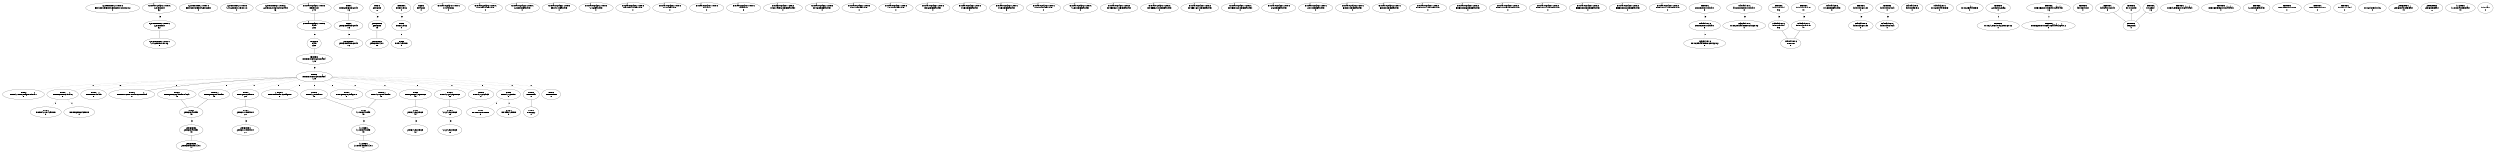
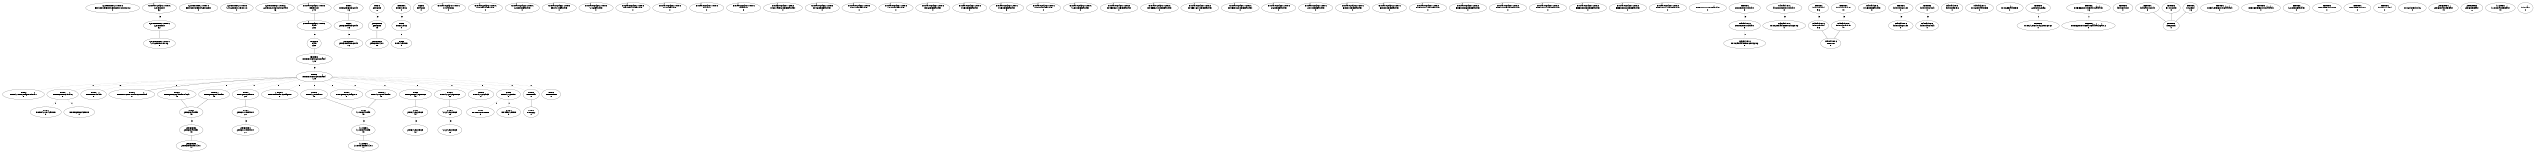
node "FLEX_INT0_IRQHandler 0": added
